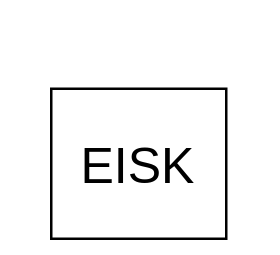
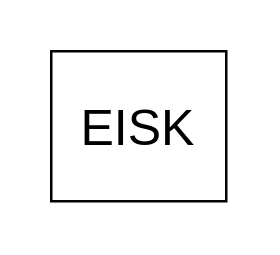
node "EISK": moved (139, 164) -> (139, 126)
